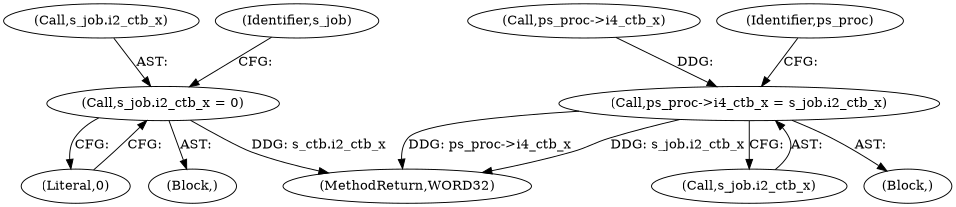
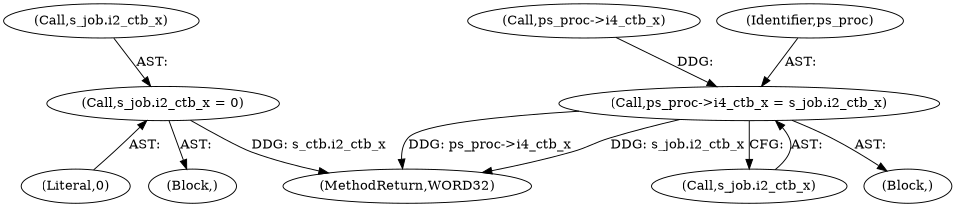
node "(Identifier,s_job)": removed
edge "(Identifier,ps_proc)" -> "(Call,ps_proc->i4_ctb_x = s_job.i2_ctb_x)": label "CFG: " -> "AST: "
edge "(Call,s_job.i2_ctb_x = 0)" -> "(Literal,0)": removed, label "CFG:"
edge "(Literal,0)" -> "(Call,s_job.i2_ctb_x = 0)": label "CFG: " -> "AST: "
